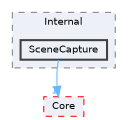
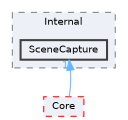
edge "SceneCapture" -> "Core": reversed
